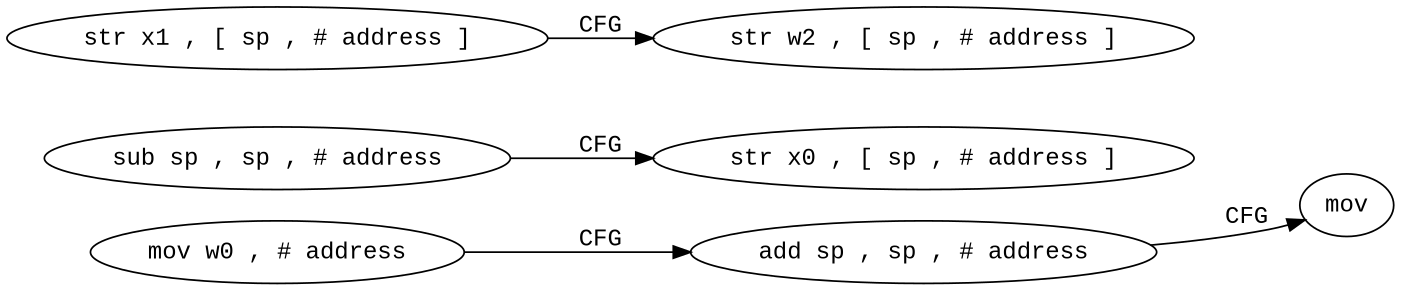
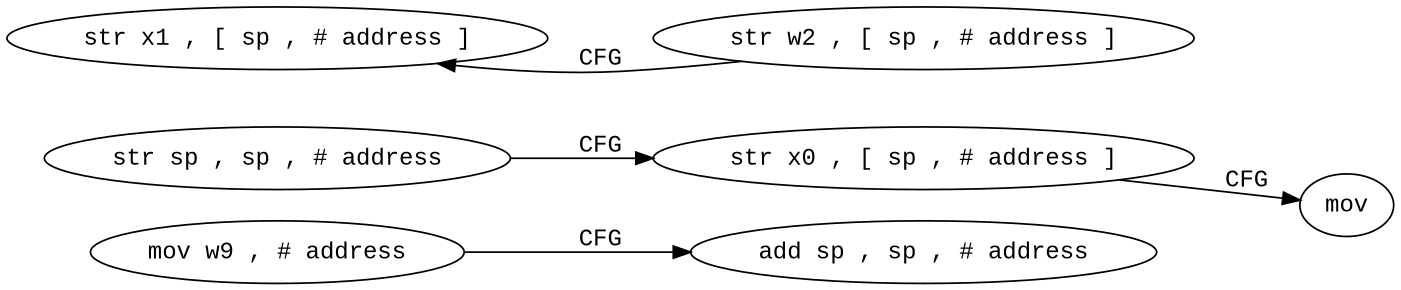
edge "str x1 , [ sp , # address ]" -> "str w2 , [ sp , # address ]": reversed
node "sub sp , sp , # address": label "sub sp , sp , # address" -> "str sp , sp , # address"
edge "add sp , sp , # address" -> "mov": now "str x0 , [ sp , # address ]" -> "mov"
node "mov w0 , # address": label "mov w0 , # address" -> "mov w9 , # address"
